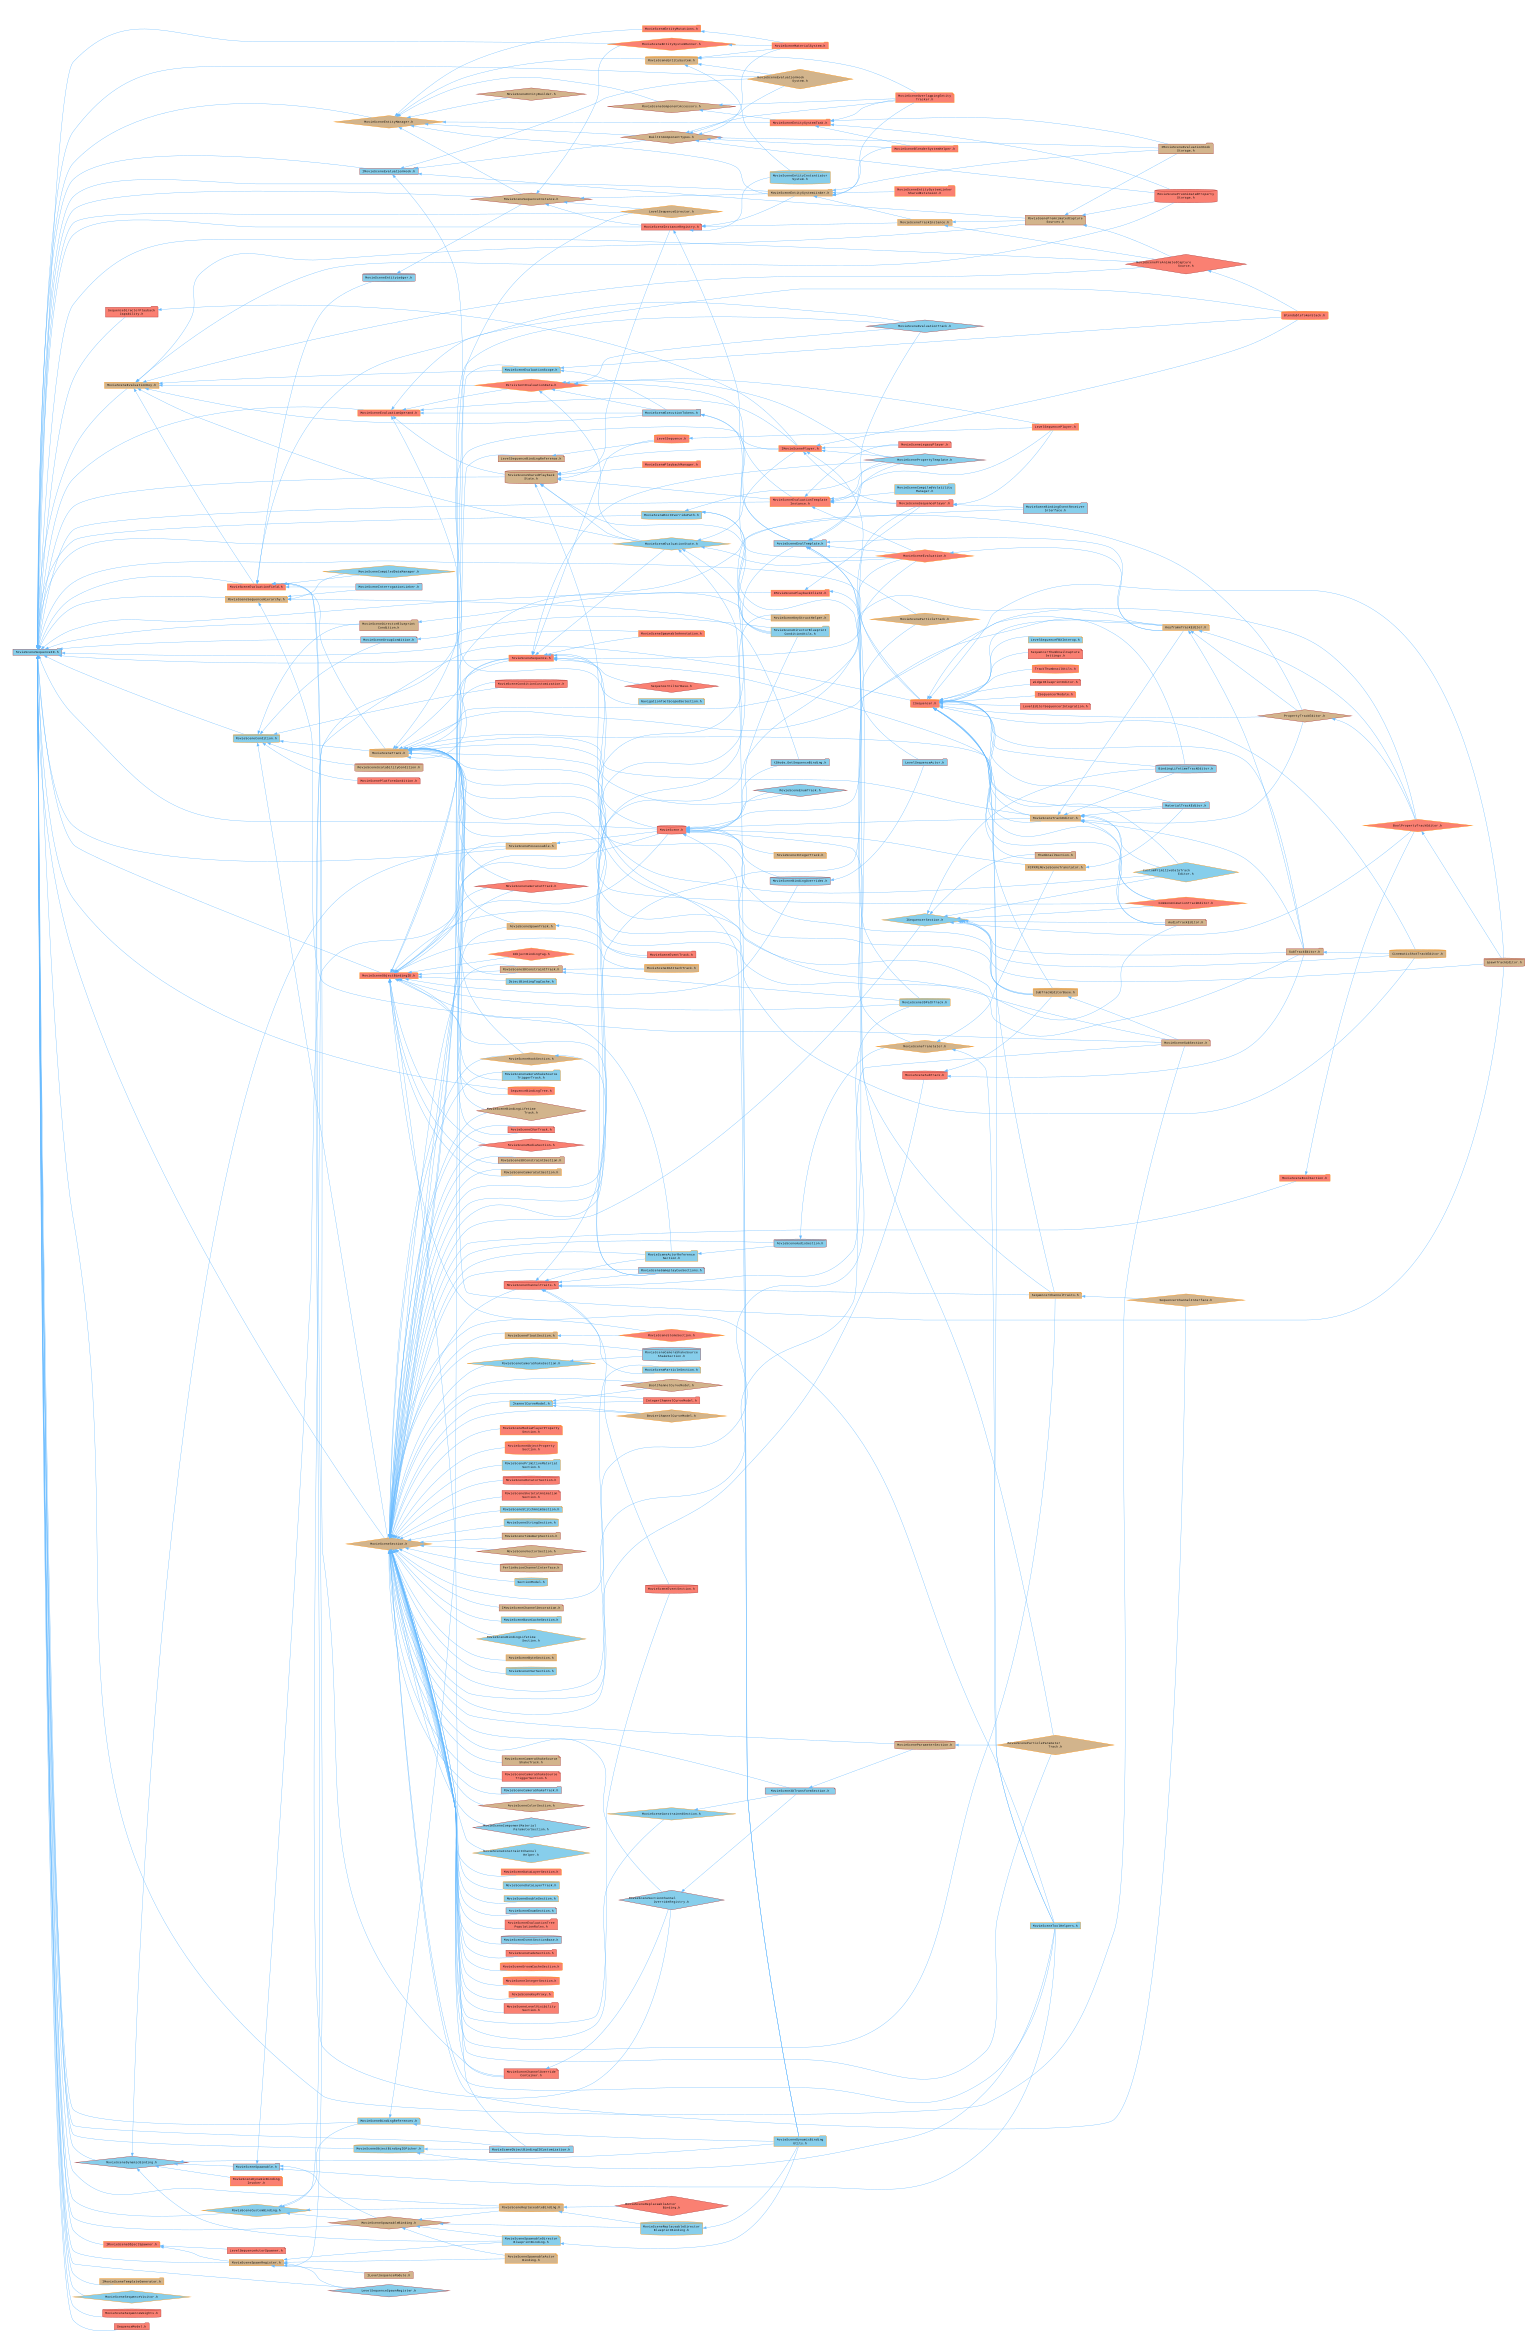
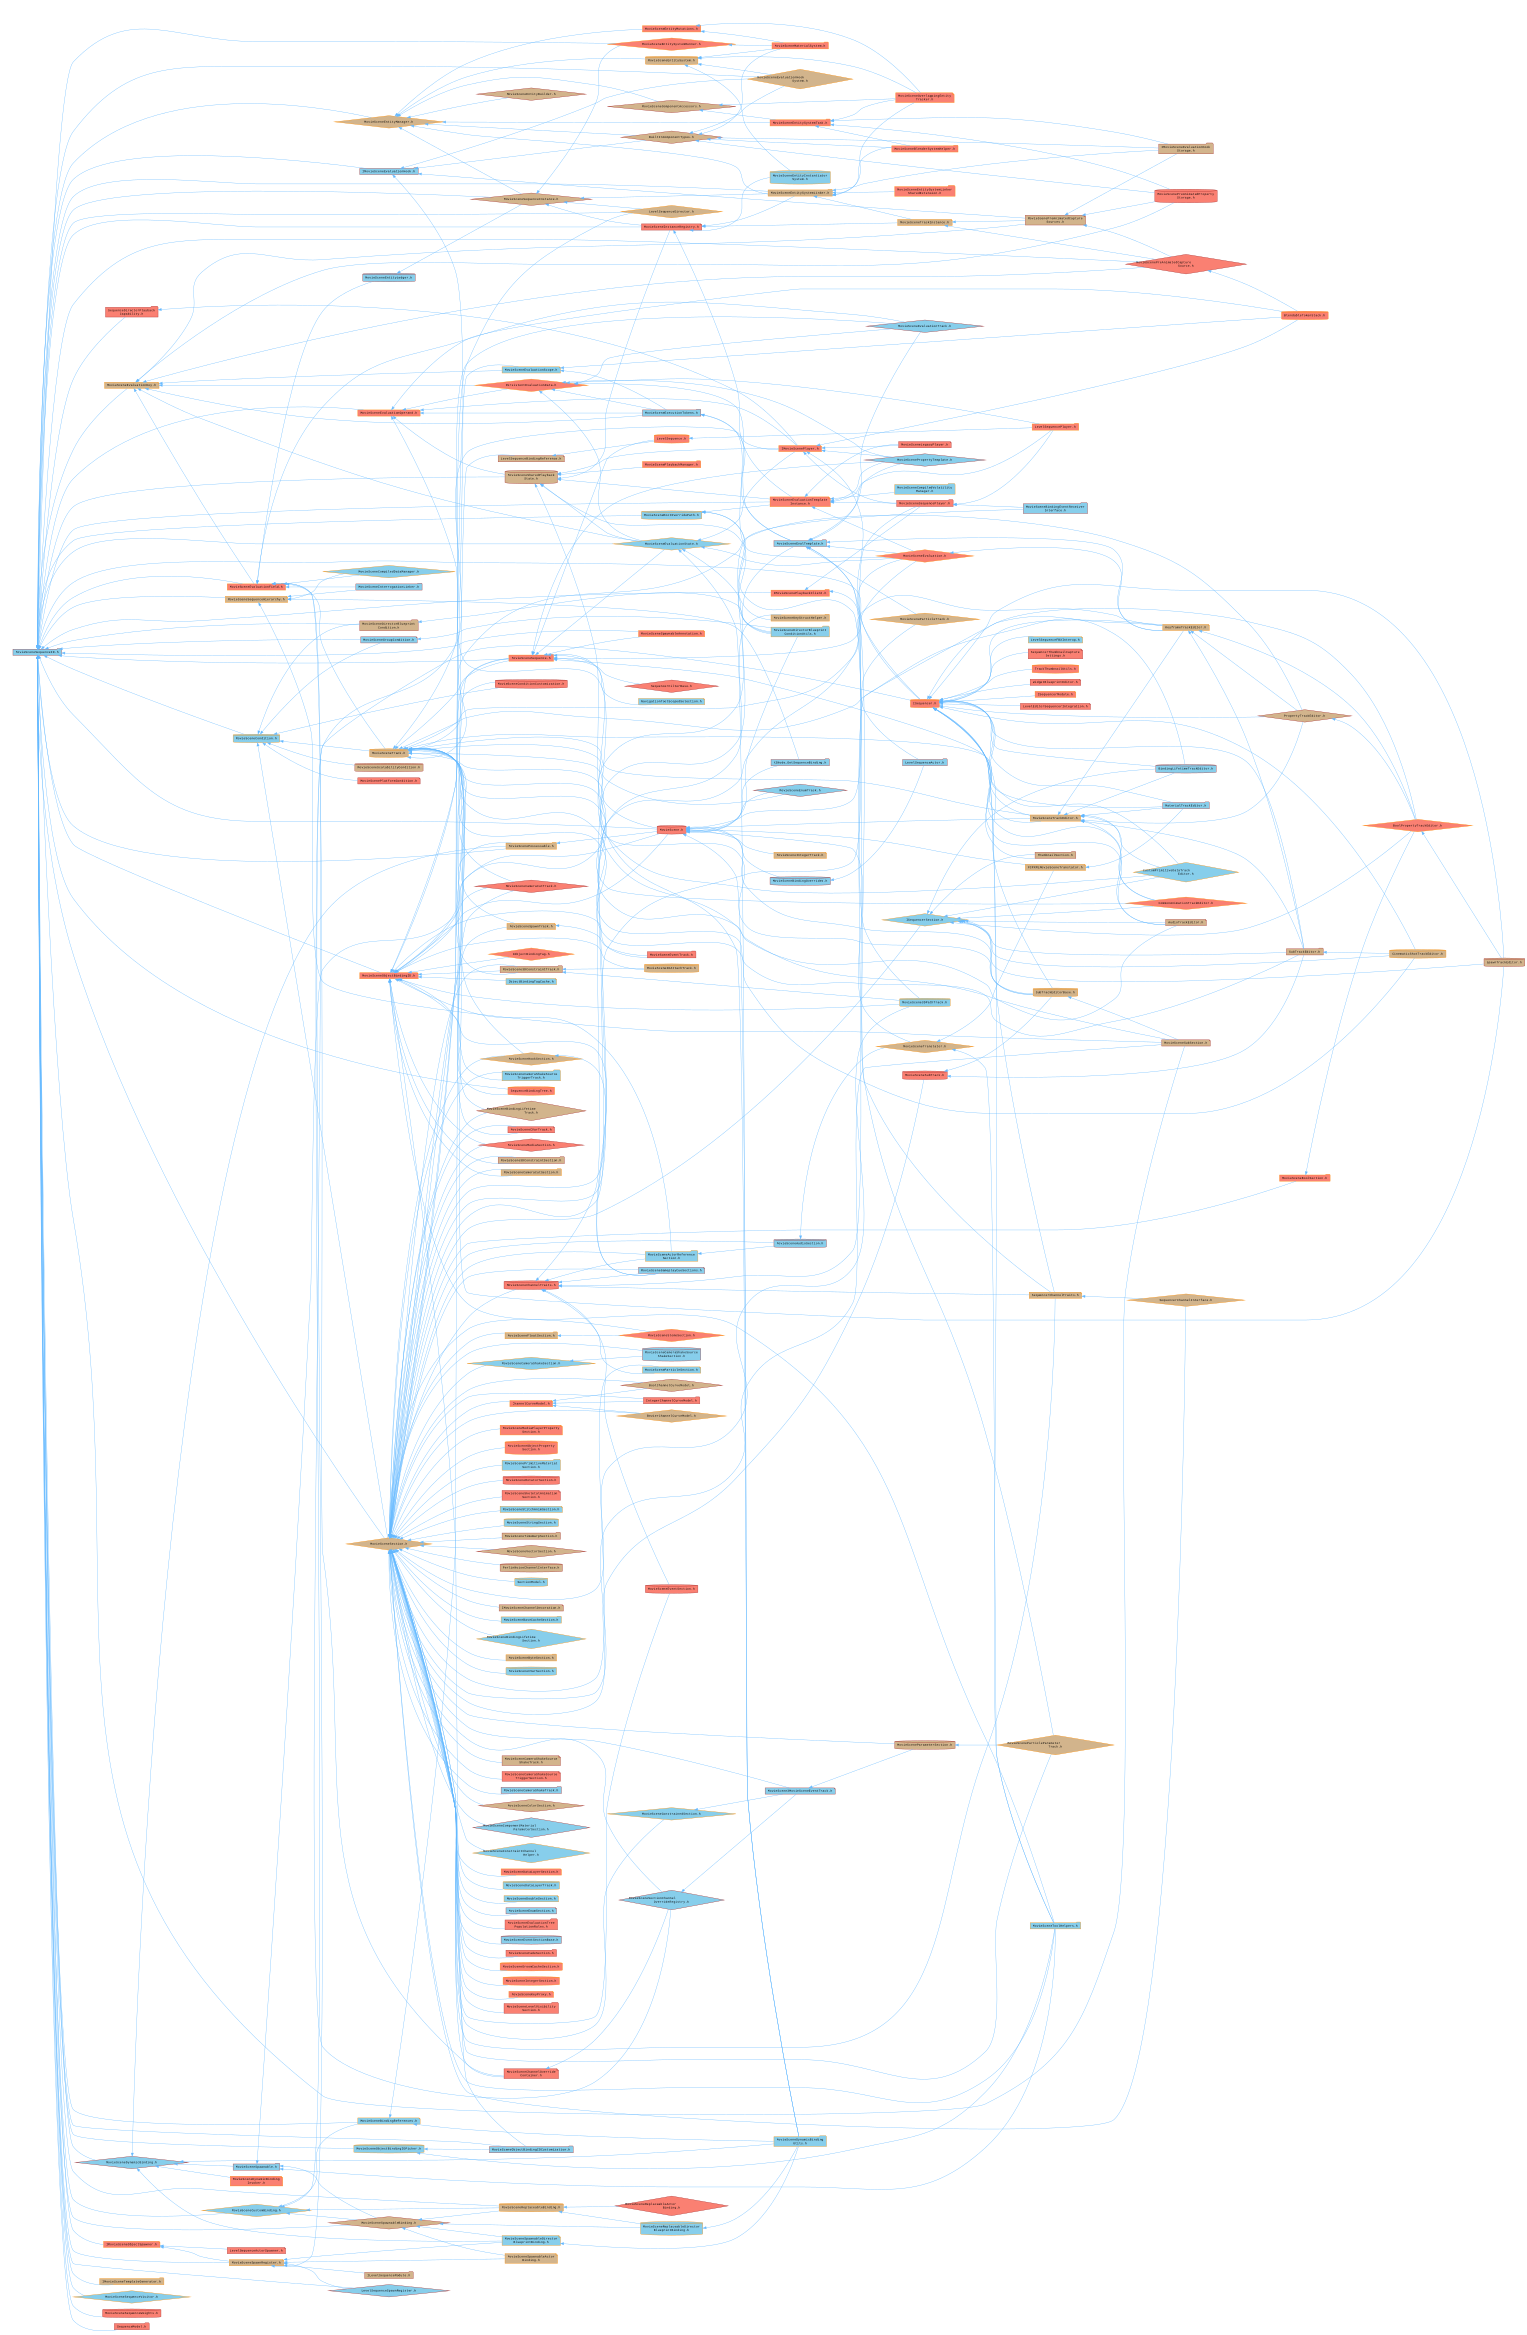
edge "MovieSceneOverlappingEntity Tracker.h" -> "BuiltInComponentTypes.h": now "MovieSceneOverlappingEntity Tracker.h" -> "MovieSceneEntityMutations.h"
edge "MovieScenePropertyTemplate.h" -> "MovieSceneRootOverridePath.h": now "MovieSceneEvaluationTemplate Instance.h" -> "MovieSceneRootOverridePath.h"
edge "MovieSceneBindingOverrides.h" -> "MovieSceneObjectBindingID.h": removed
node "ChannelCurveModel.h": fillcolor skyblue -> salmon
node "MovieScene3DTransformSection.h": label "MovieScene3DTransformSection.h" -> "MovieScene3MovieSceneEventTrack.h"
